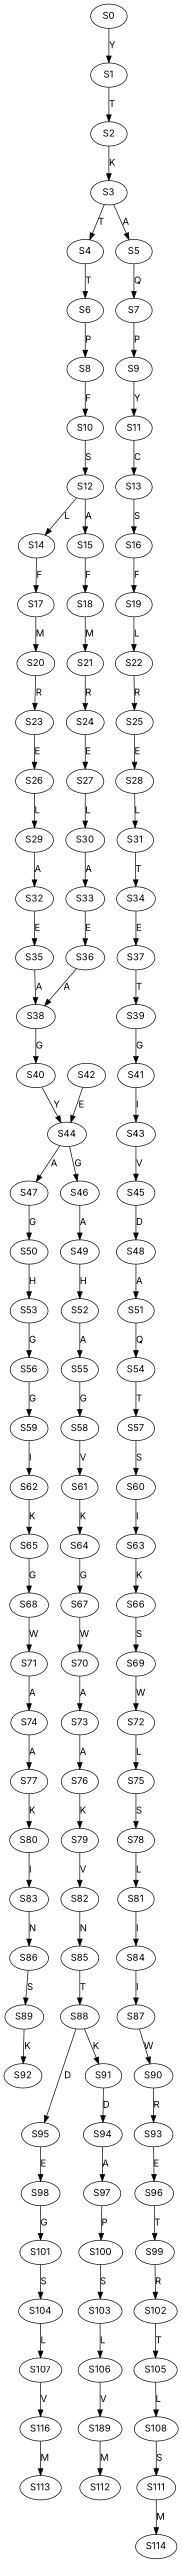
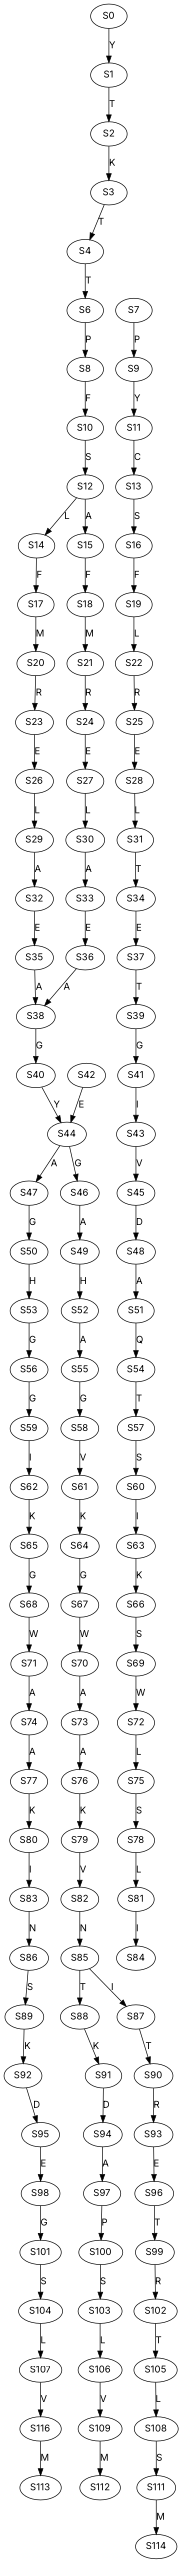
node "S5": removed
edge "S84" -> "S87": now "S85" -> "S87"
edge "S87" -> "S90": label "W" -> "T"
edge "S88" -> "S95": now "S92" -> "S95"
node "S189": label "S189" -> "S109"
